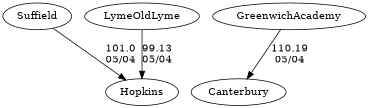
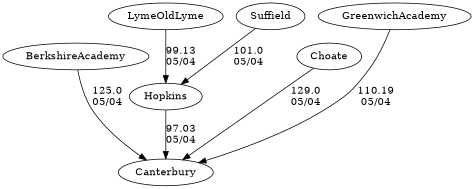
node "BerkshireAcademy": added
node "Choate": added
edge "Hopkins" -> "Canterbury": added, label "97.03 05/04"
